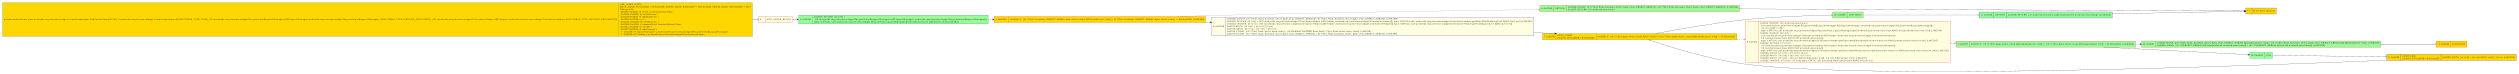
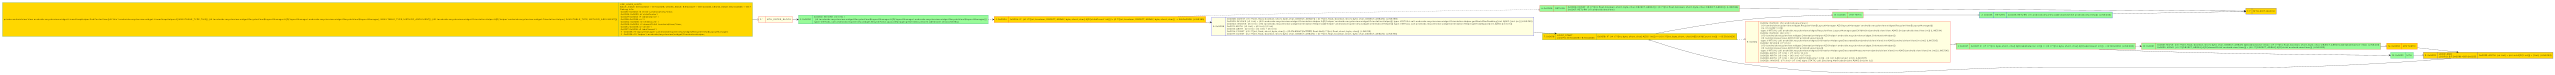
edge "14: 0x0033" -> "11: 0x0033": added
